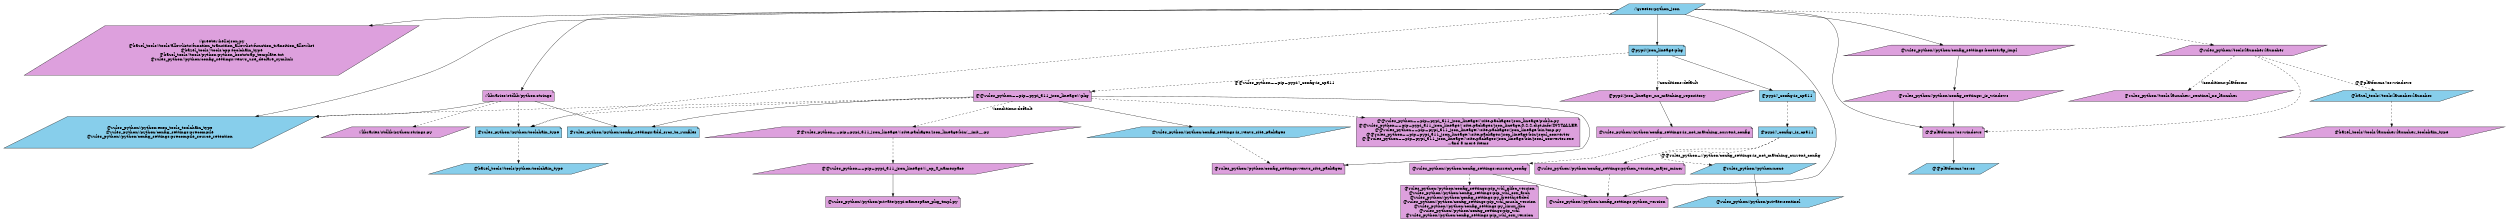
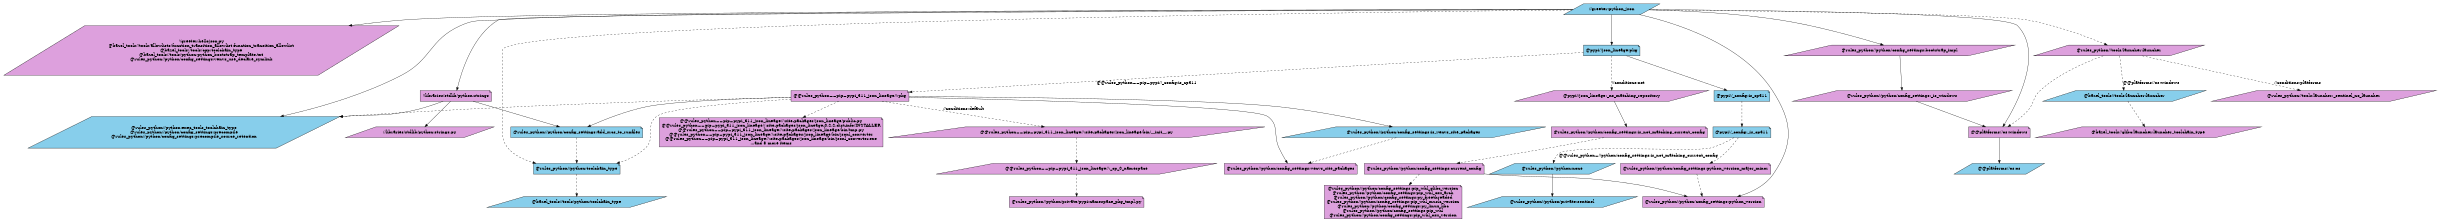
edge "@pypi//json_lineage:pkg" -> "@pypi//json_lineage:_no_matching_repository": label "//conditions:default" -> "//conditions:not"
edge "//libraries/stdlib/python:strings" -> "@rules_python//python:toolchain_type": now "@rules_python//python/config_settings:add_srcs_to_runfiles" -> "@rules_python//python:toolchain_type"
edge "//libraries/stdlib/python:strings" -> "//libraries/stdlib/python:strings.py": style dashed -> solid
node "@bazel_tools//tools/launcher:launcher_toolchain_type": label "@bazel_tools//tools/launcher:launcher_toolchain_type" -> "@bazel_tools//glibc/launcher:launcher_toolchain_type"
edge "@@rules_python++pip+pypi_311_json_lineage//:_cp_0_namespace" -> "@rules_python//python/private/pypi:namespace_pkg_tmpl.py": style solid -> dashed
